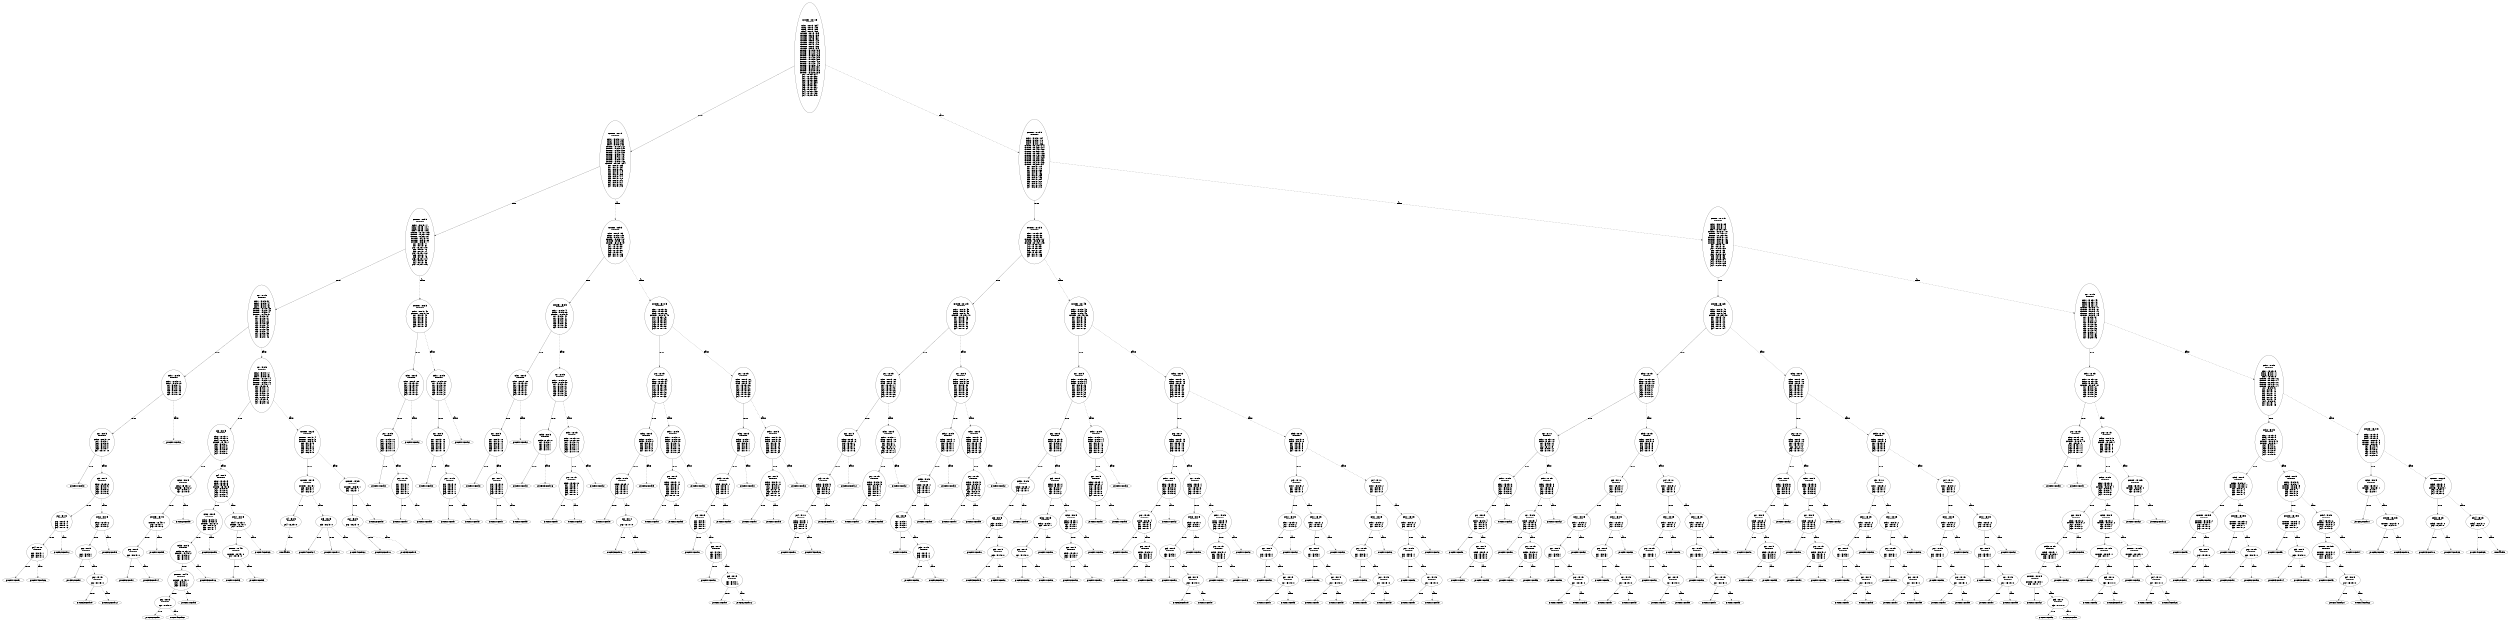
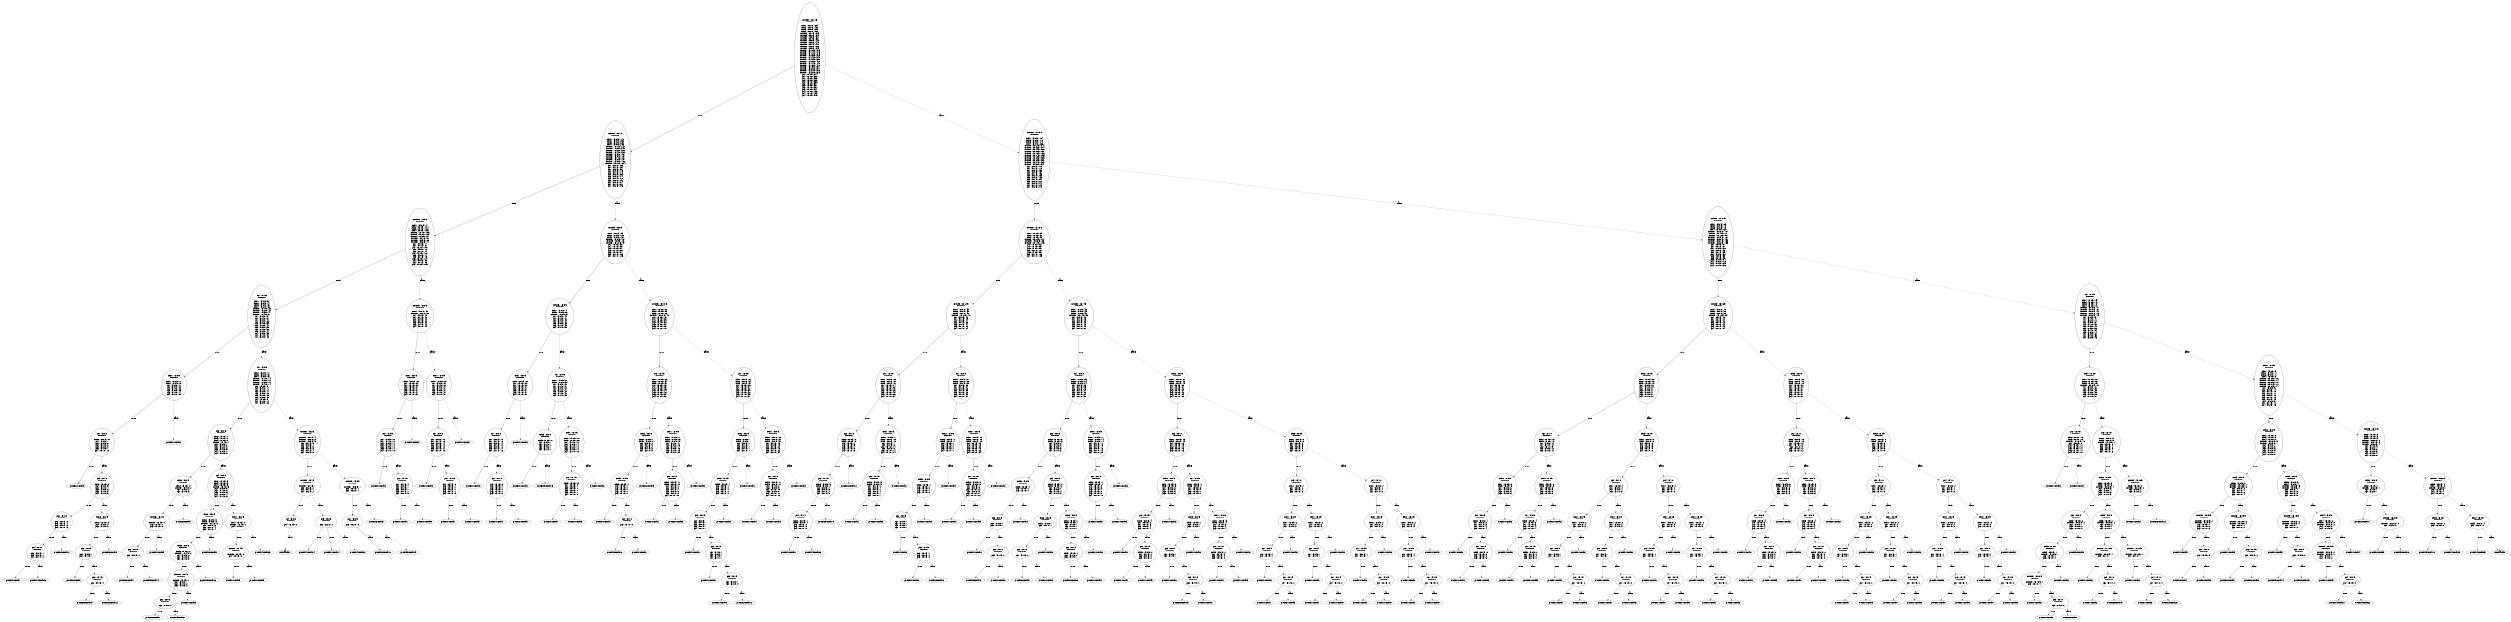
edge "pc2 <= 2.5 -------------- pc2 <= 2.5 : 0" -> "process2_cmd_10": label "True" -> "False"
